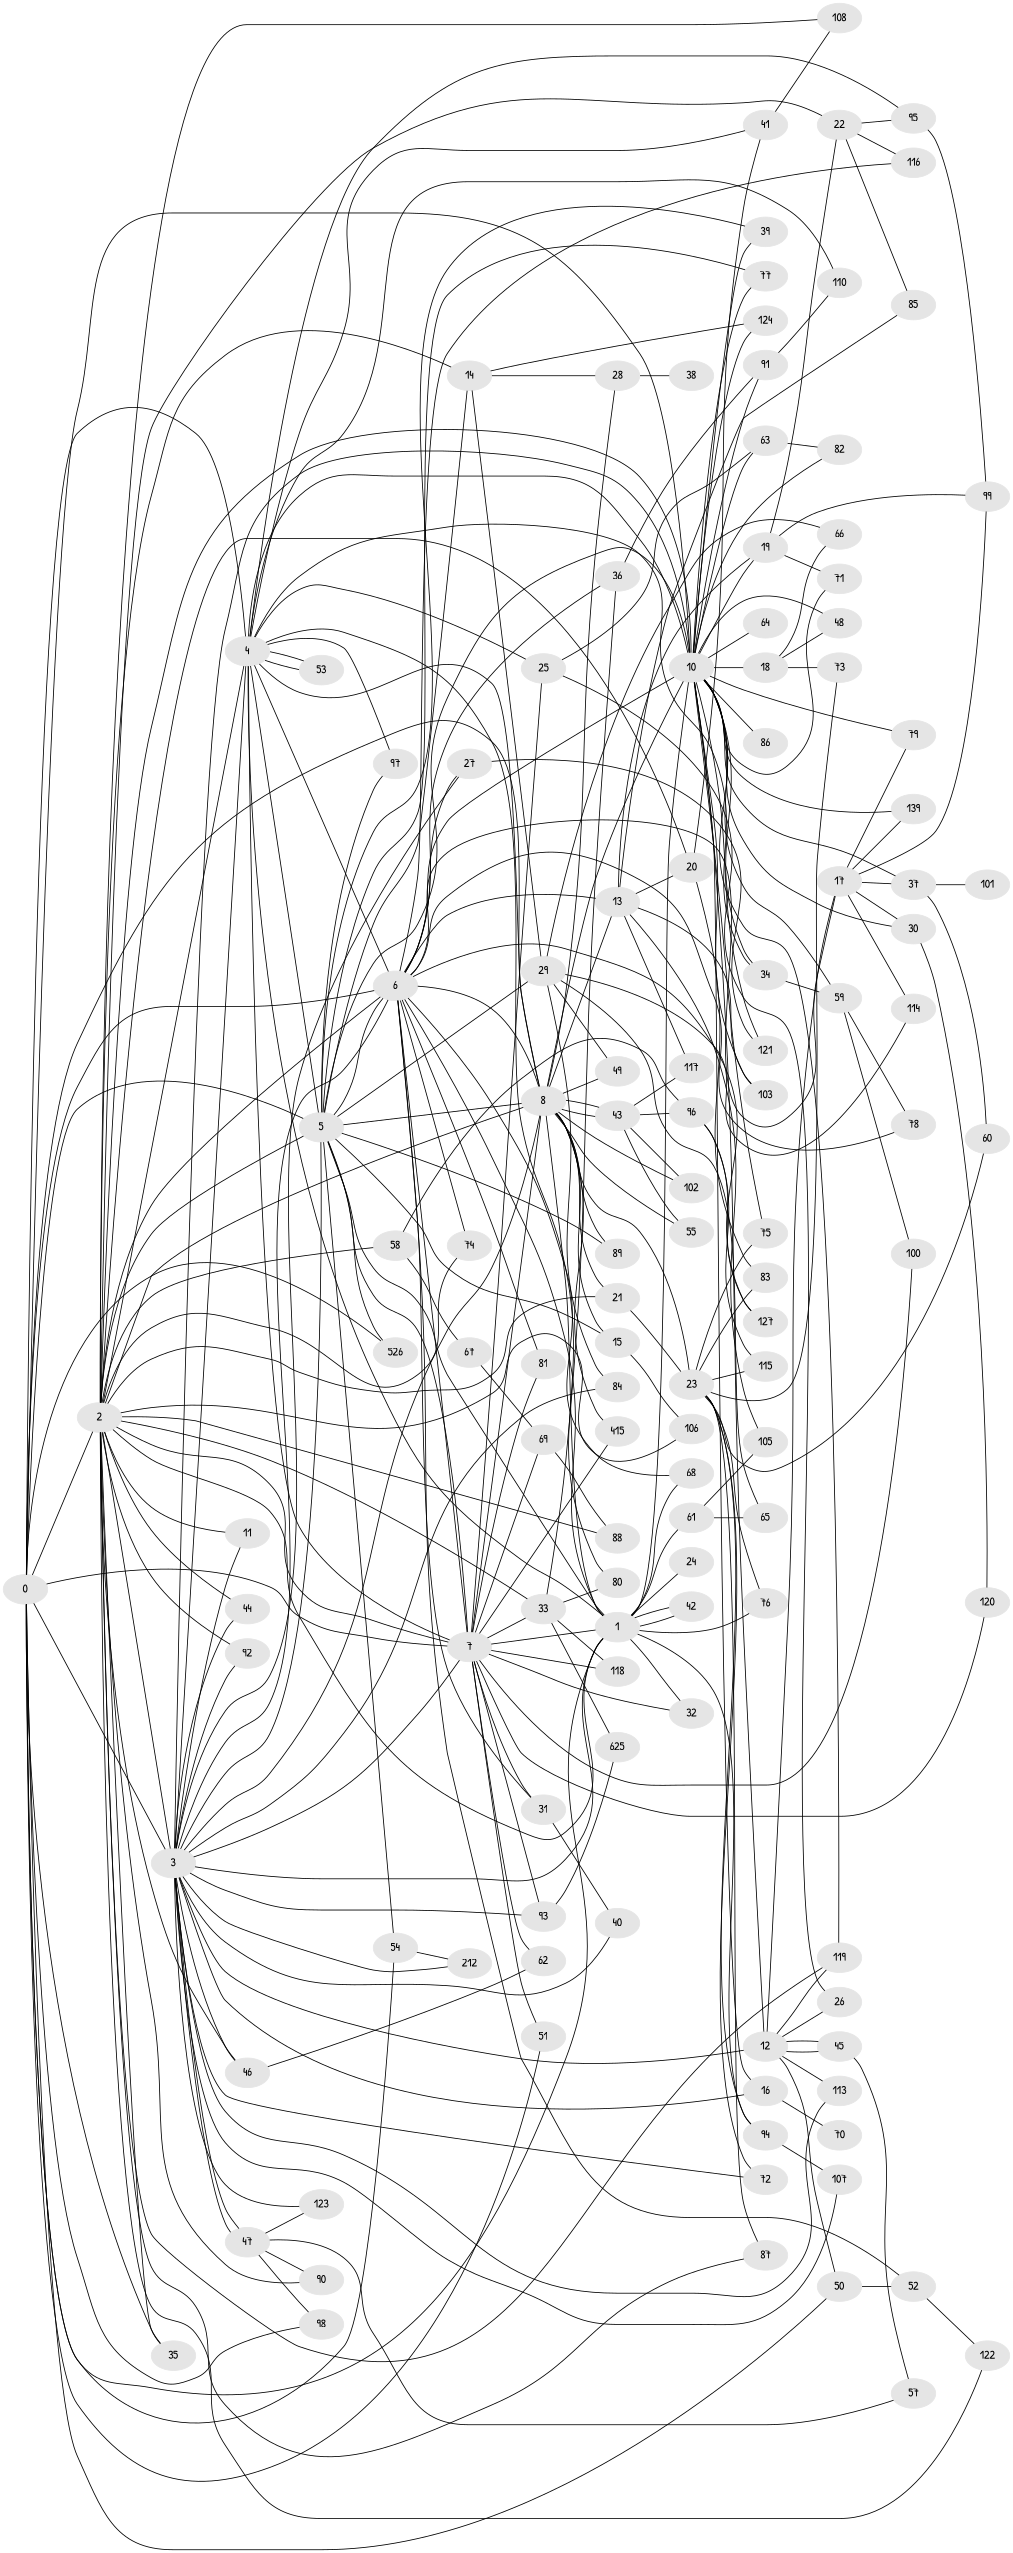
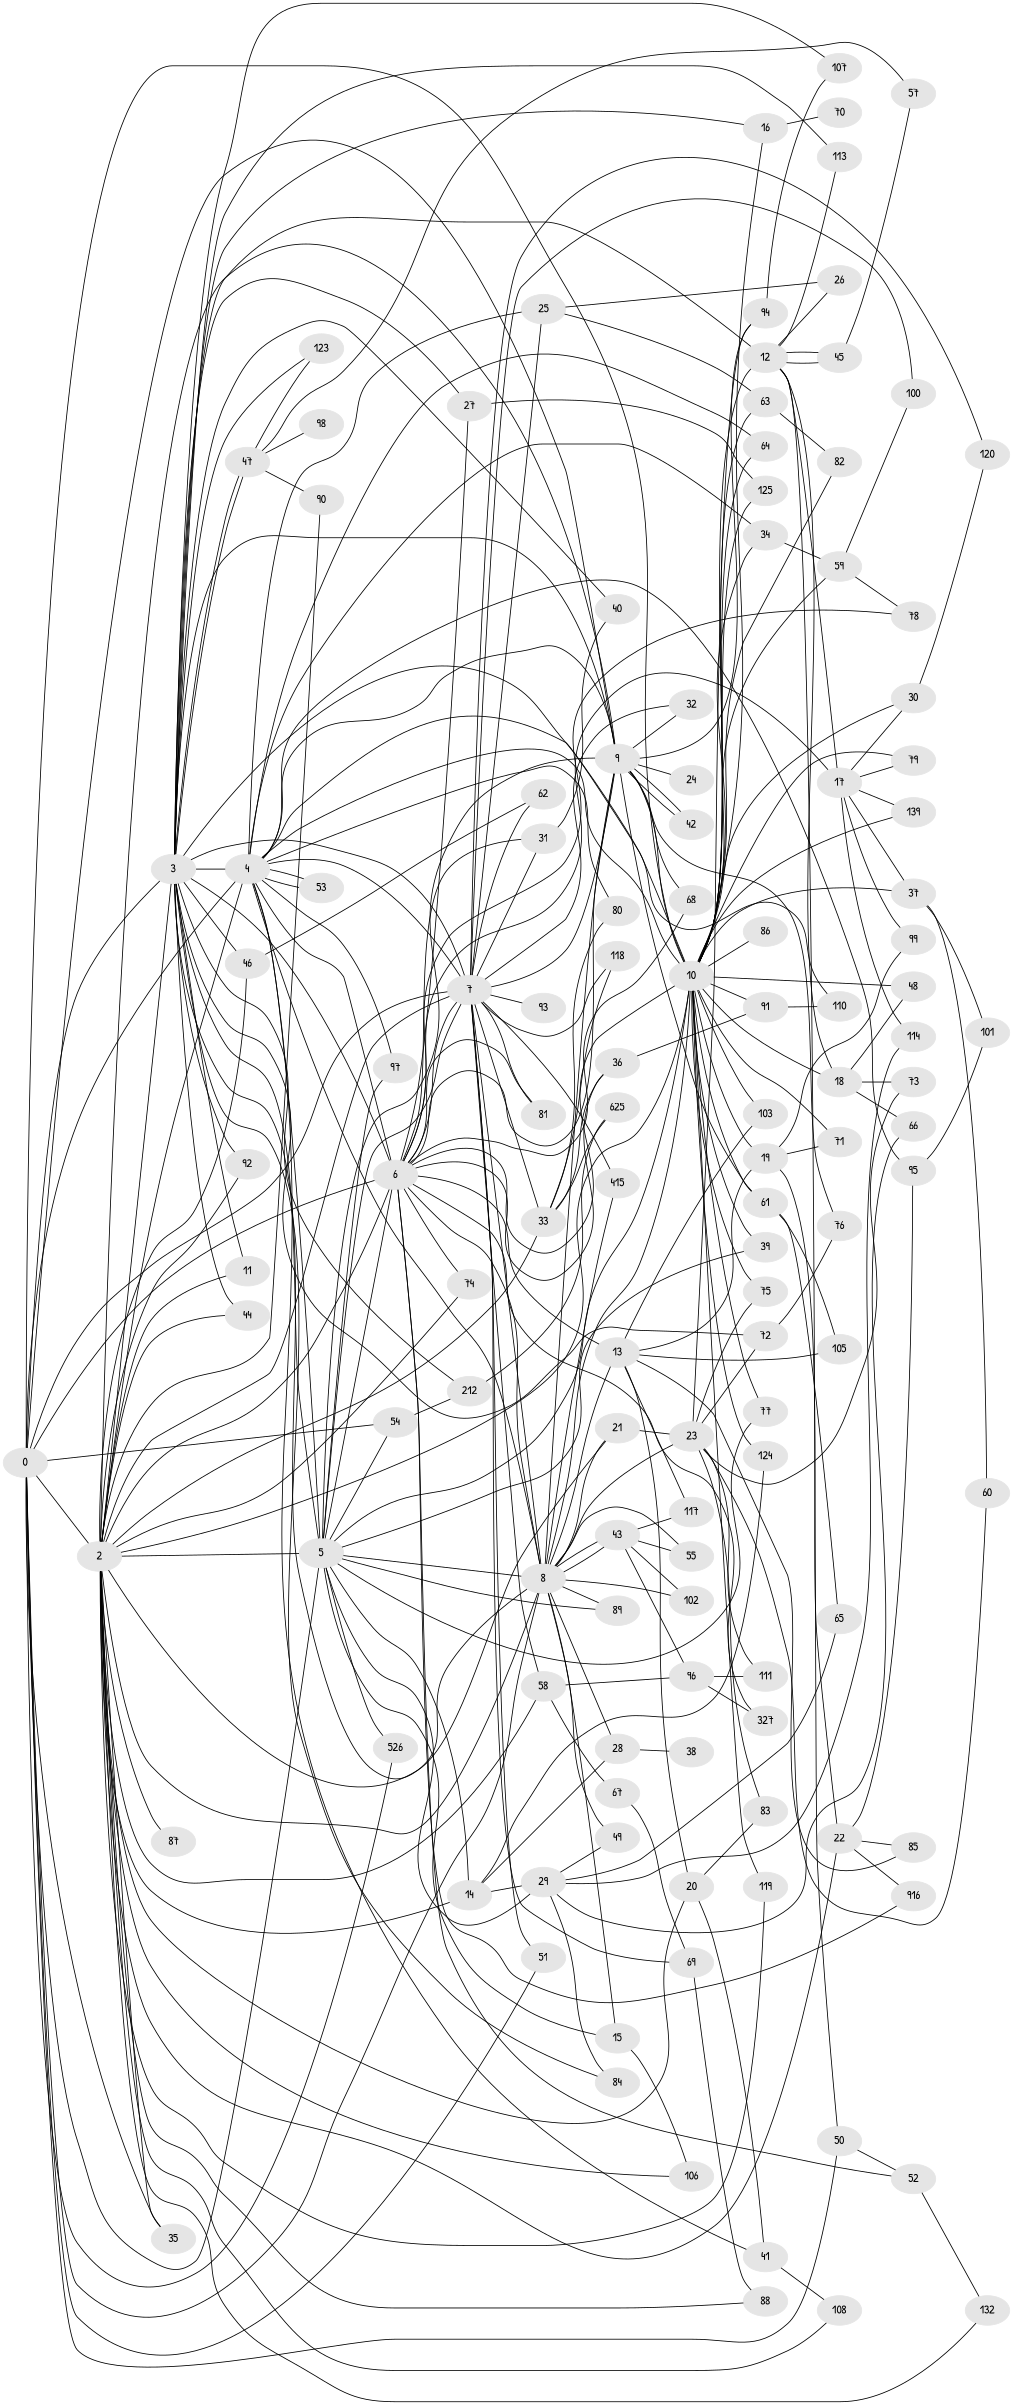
node "116": label "116" -> "916"
edge "95" -- "99": now "95" -- "101"
edge "64" -- "4": added
node "121": label "121" -> "125"
edge "10" -- "61": added
node "127": label "127" -> "327"
edge "7" -- "58": added
node "115": label "115" -> "111"
edge "23" -- "76": now "72" -- "76"
node "1": label "1" -> "9"
edge "23" -- "87": removed
edge "625" -- "93": now "625" -- "212"
edge "3" -- "93": removed
edge "119" -- "12": now "18" -- "12"
edge "0" -- "98": removed
node "122": label "122" -> "132"
